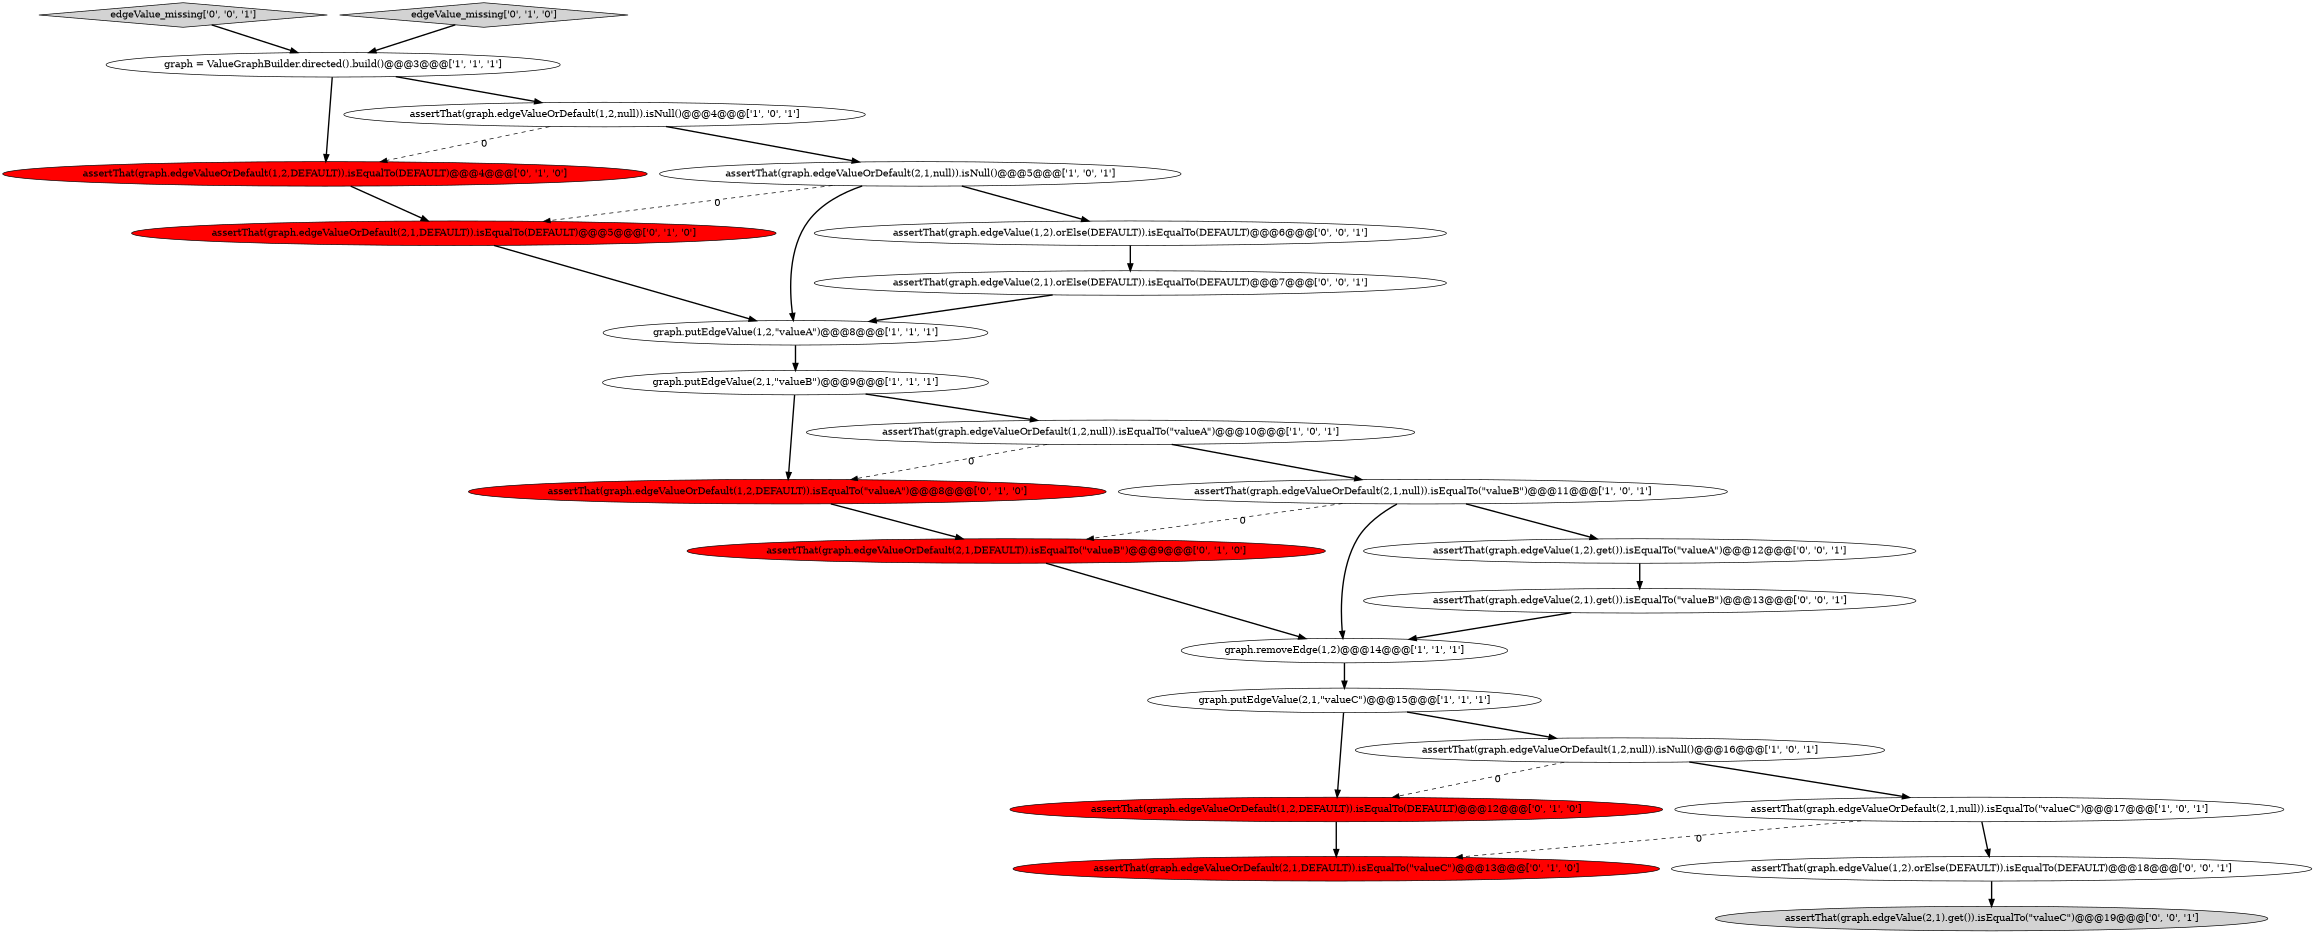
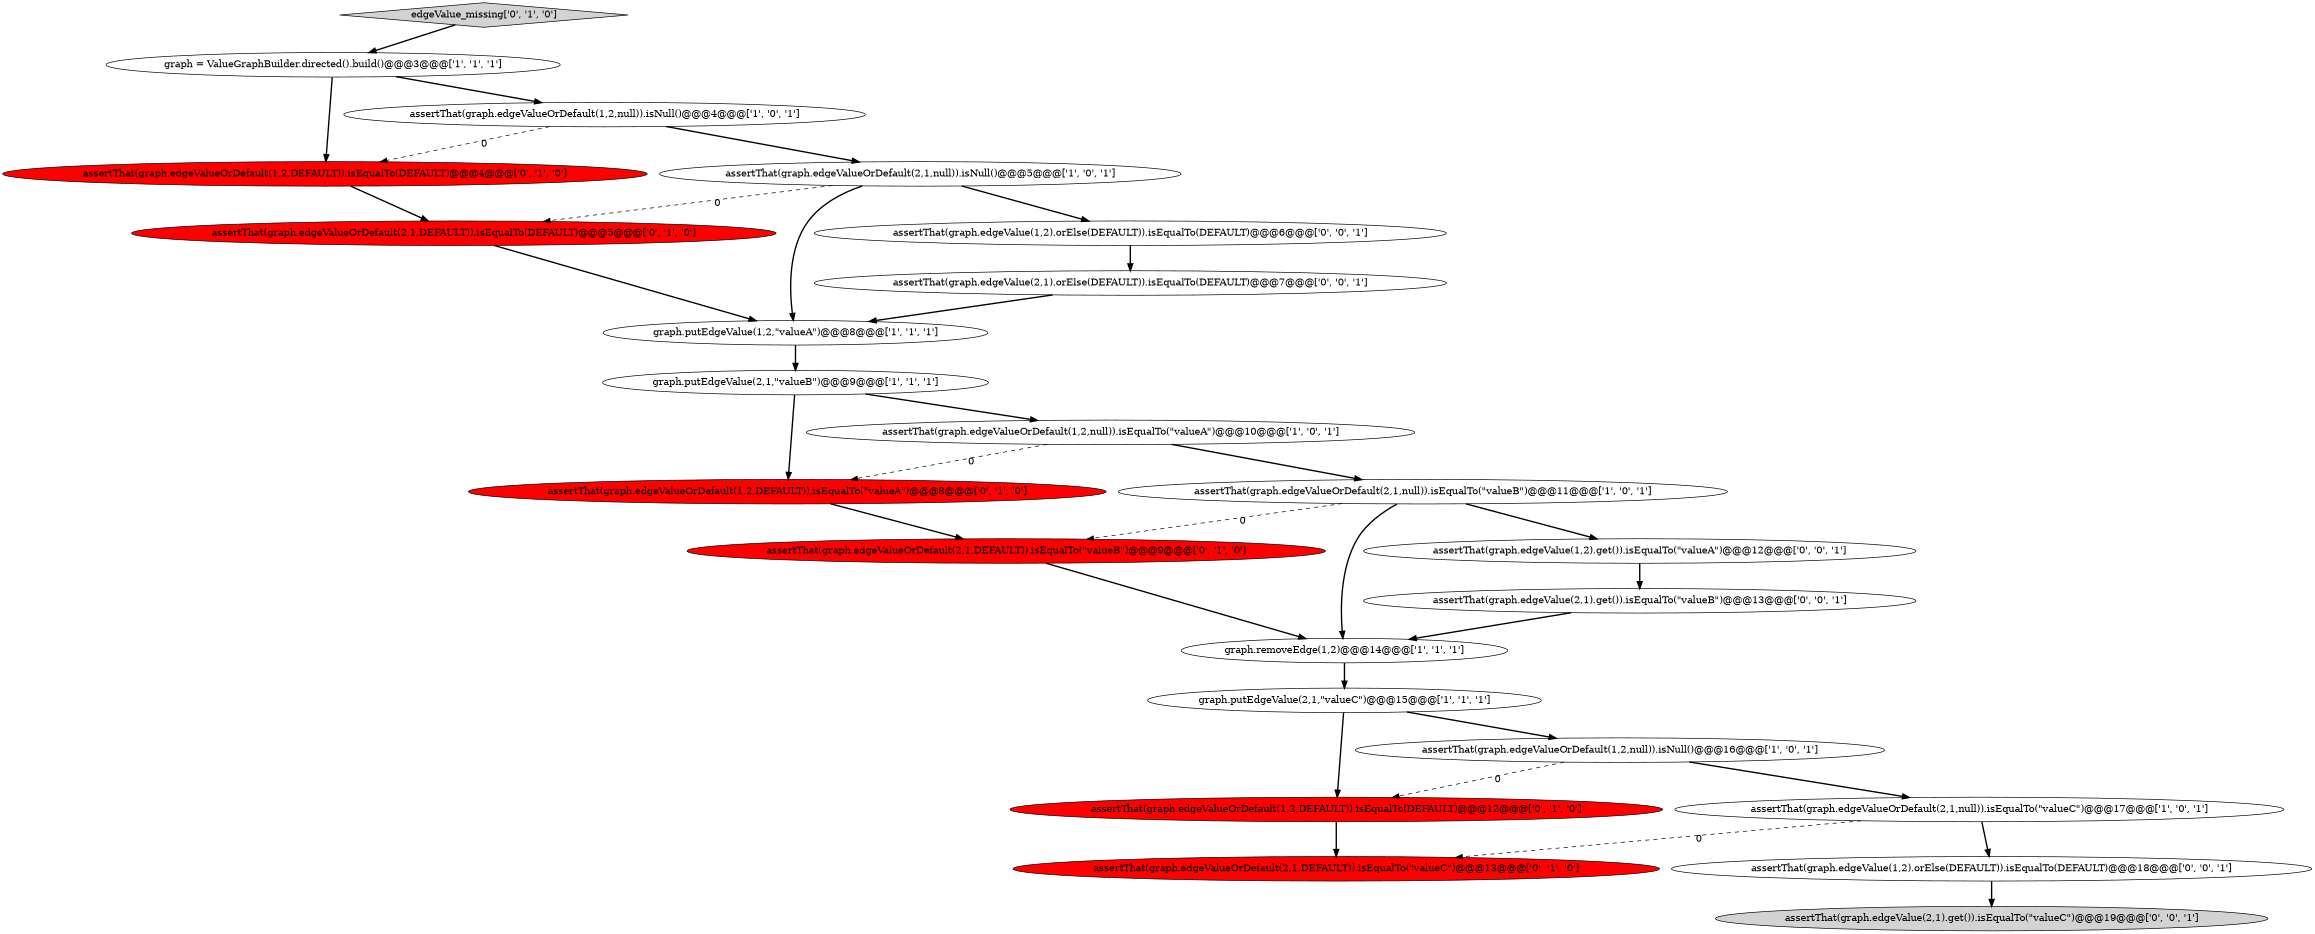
node "edgeValue_missing['0', '0', '1']": removed
